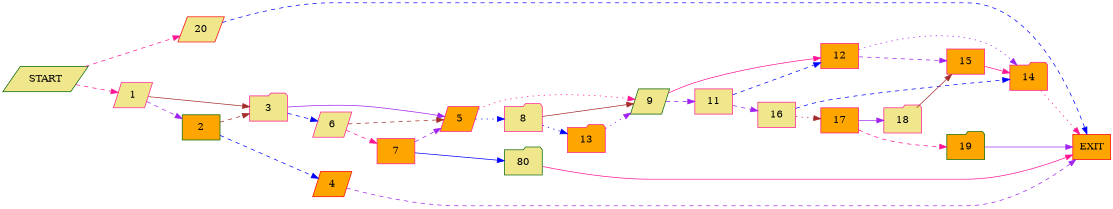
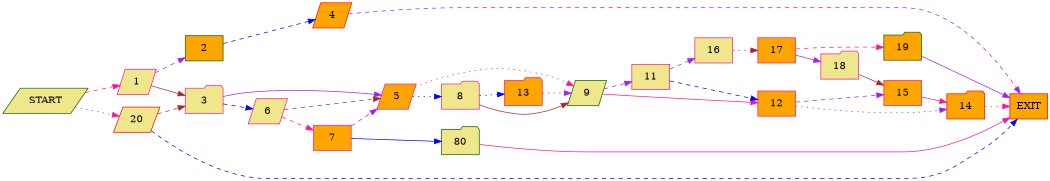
edge "START" -> "20": style dashed -> dotted
node "14": color deeppink -> red
edge "16" -> "14": removed
edge "2" -> "3": now "20" -> "3"
